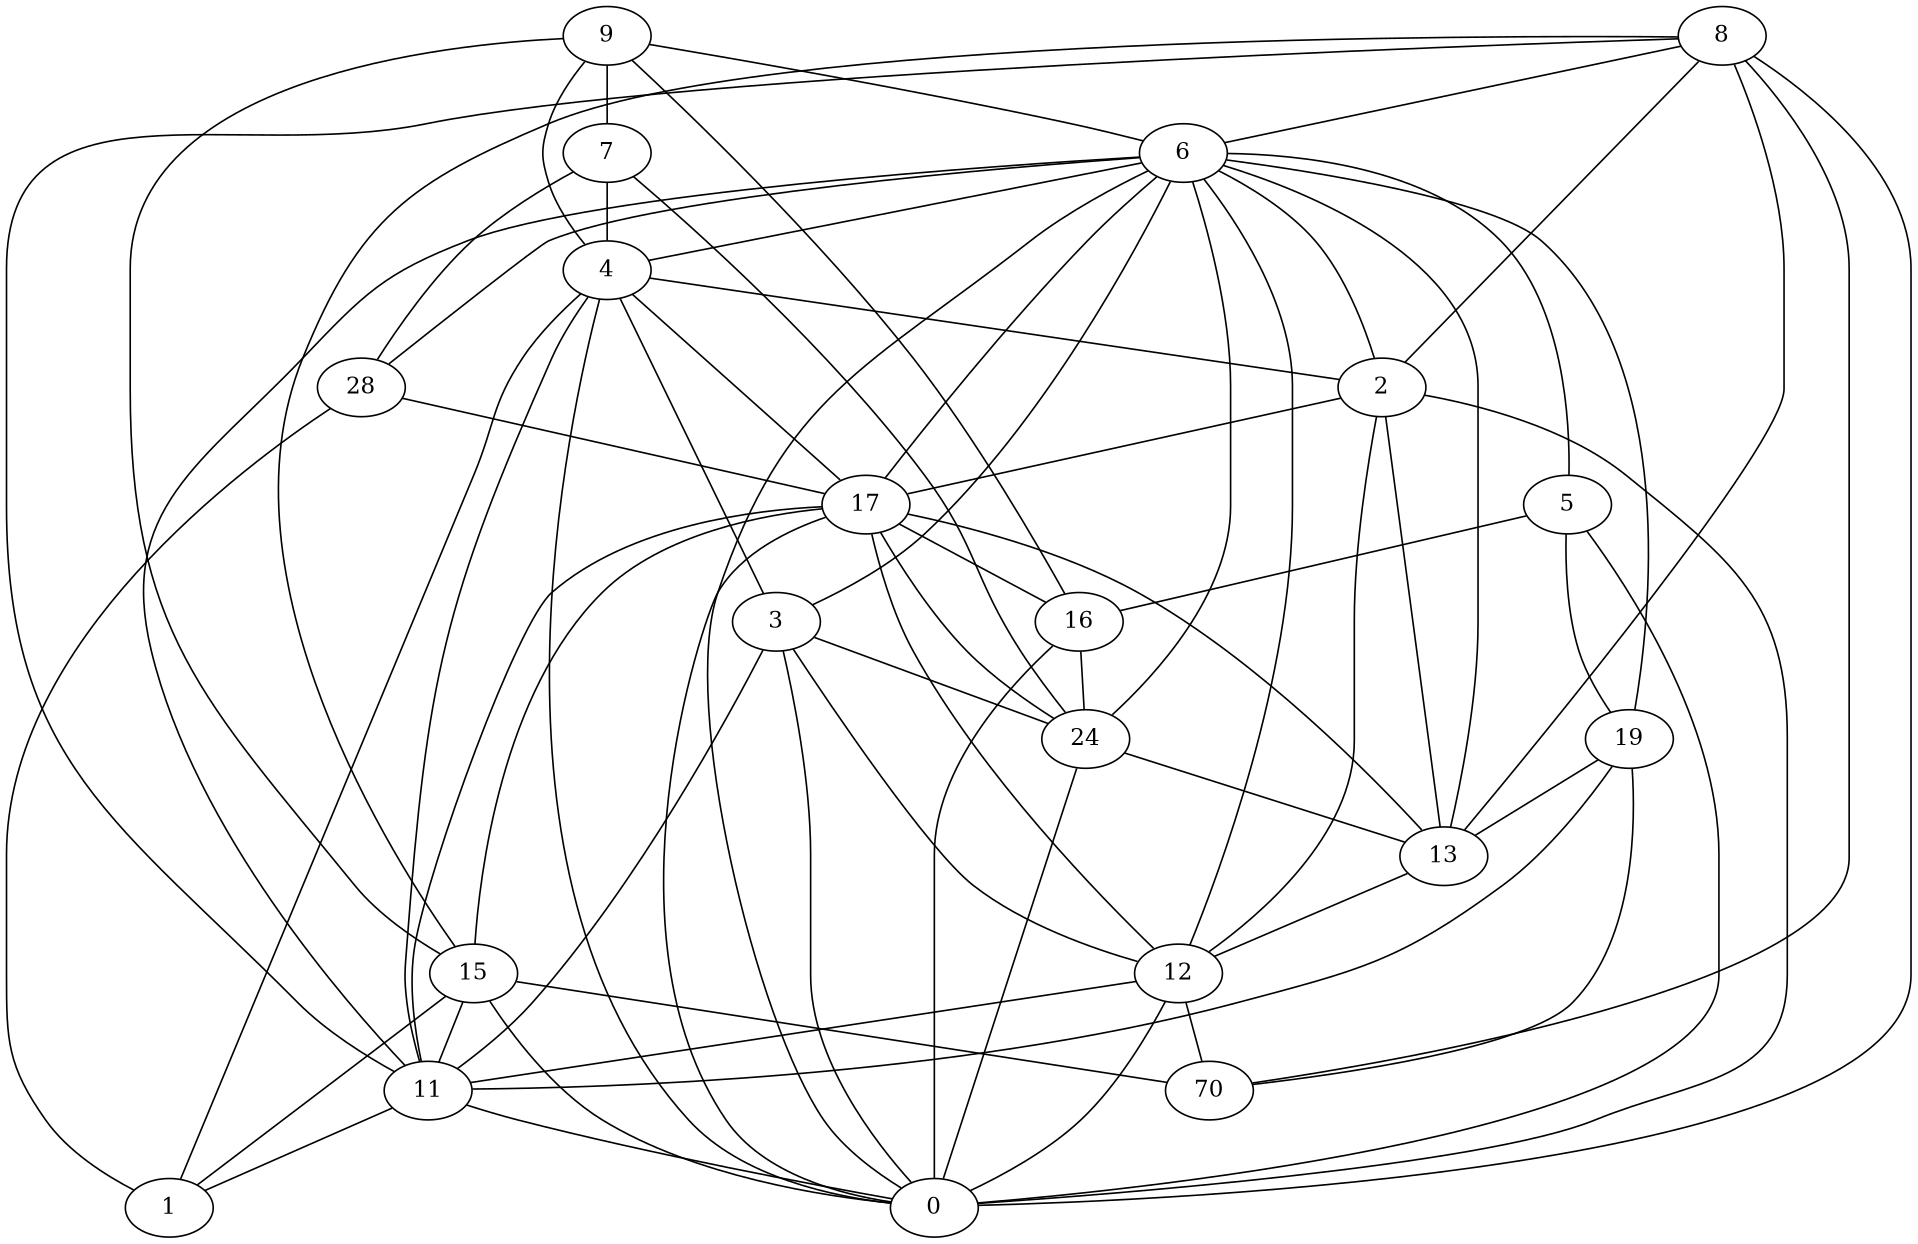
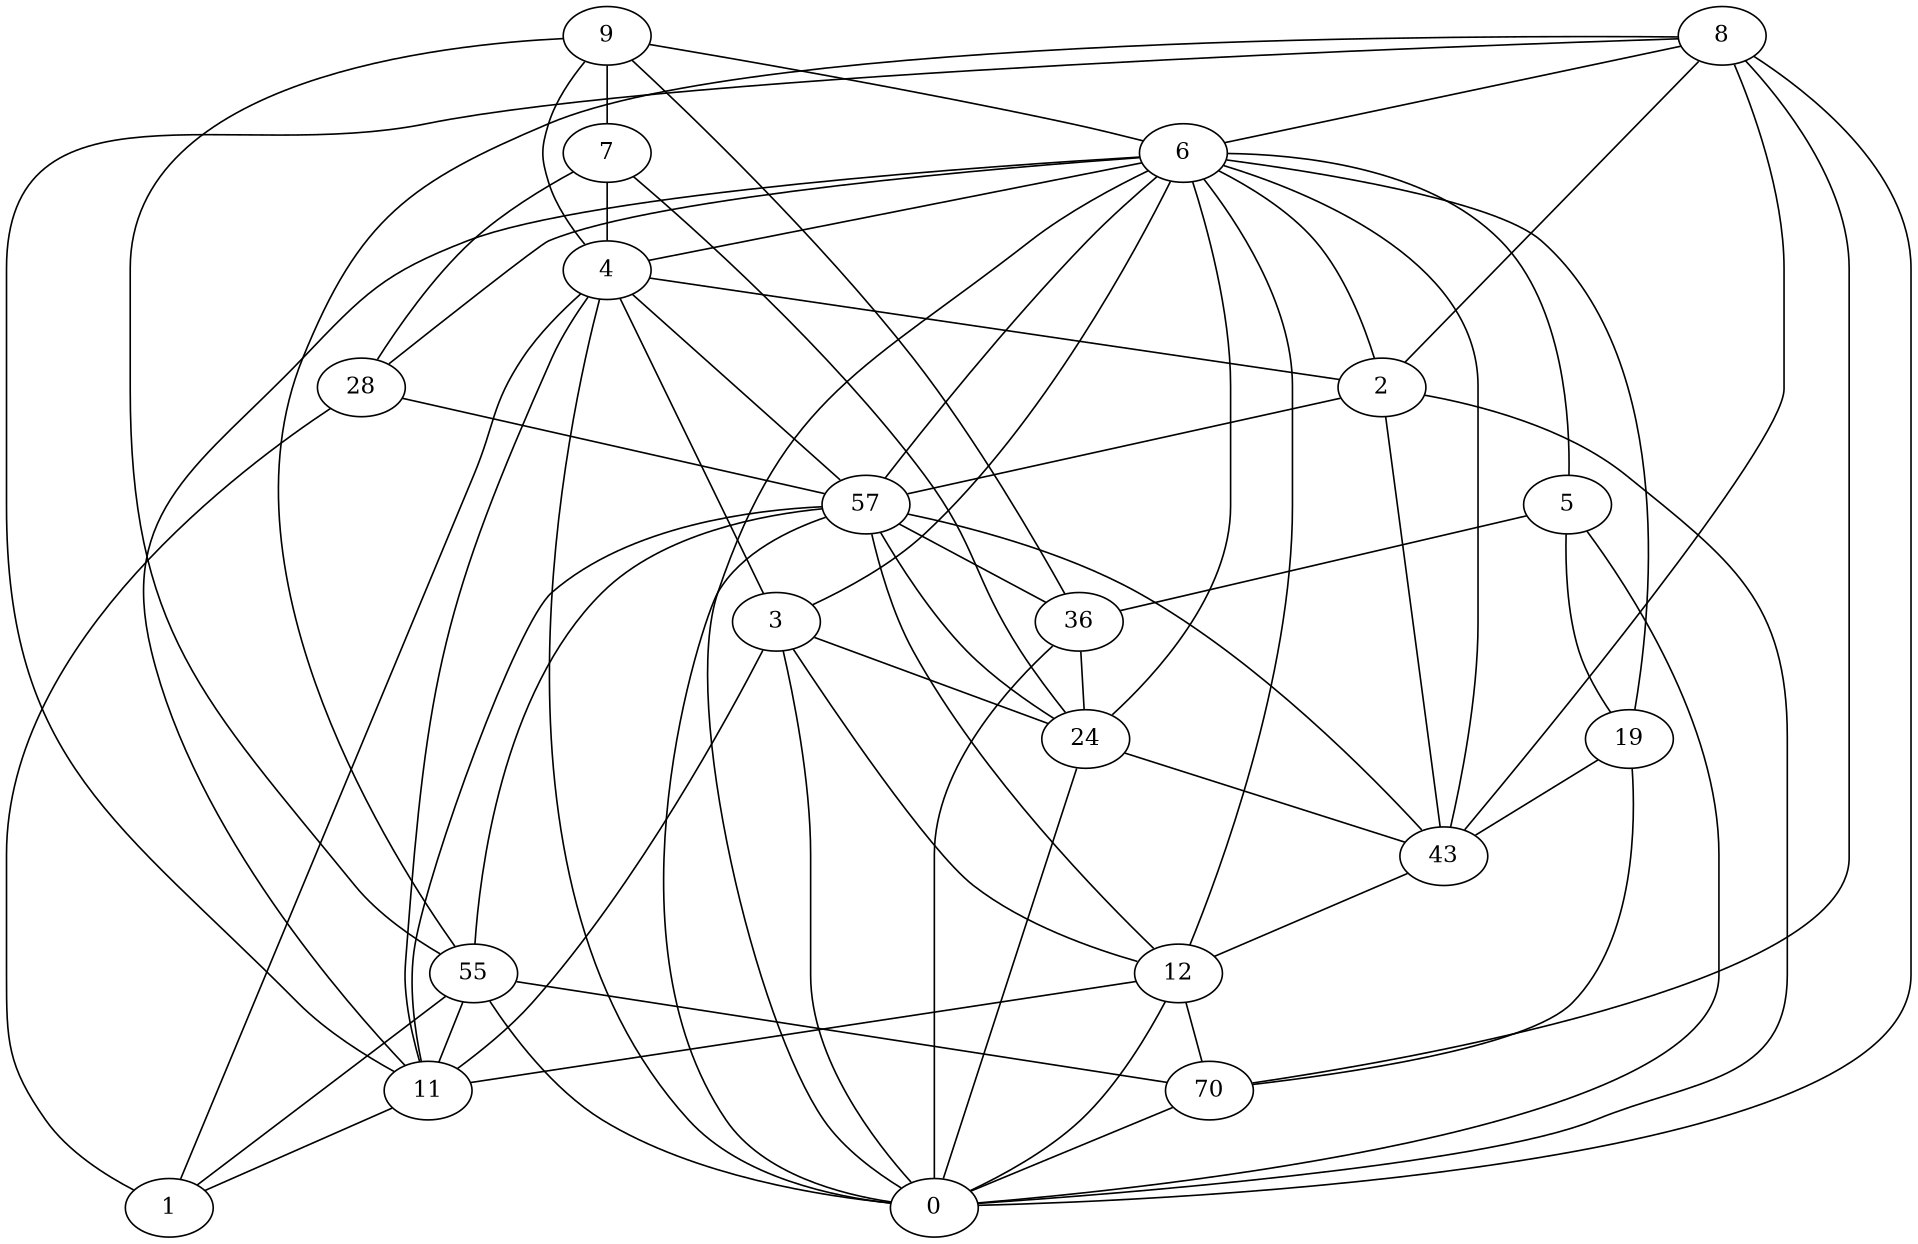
node "17": label "17" -> "57"
node "16": label "16" -> "36"
edge "2" -- "12": removed
node "13": label "13" -> "43"
node "15": label "15" -> "55"
edge "19" -- "11": removed
edge "11" -- "0": now "70" -- "0"
